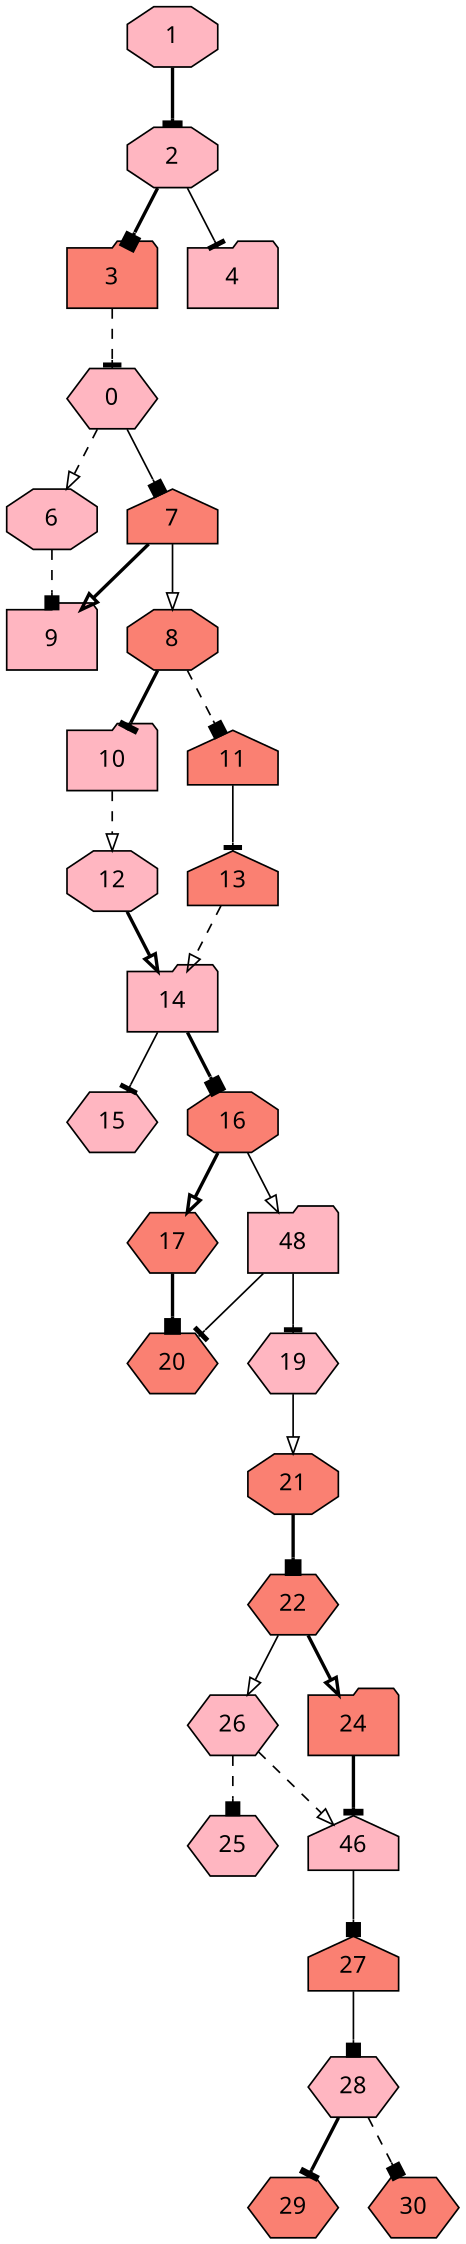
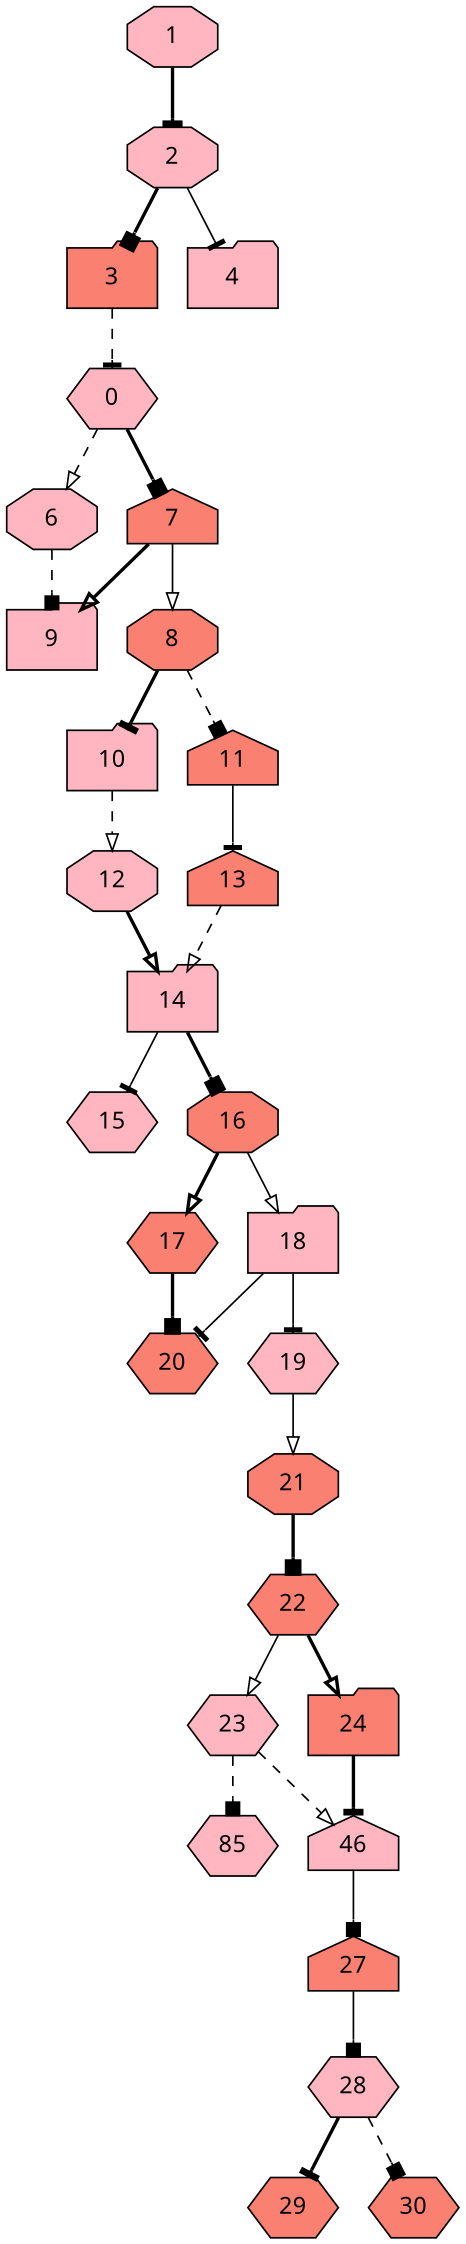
edge "0" -> "7": style solid -> bold
node "48": label "48" -> "18"
node "26": label "26" -> "23"
node "25": label "25" -> "85"
